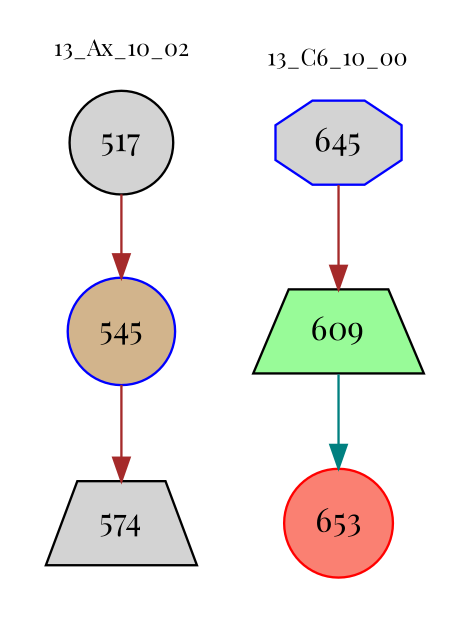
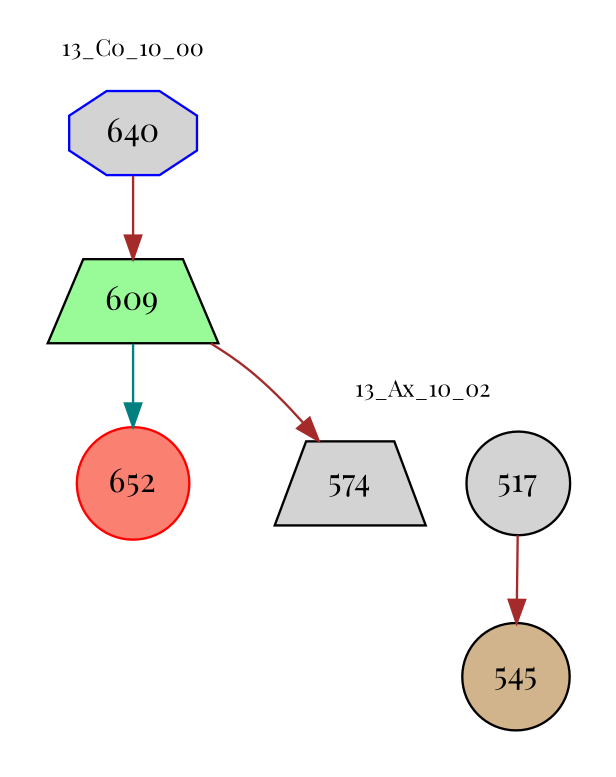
cluster "13_C6_10_00": label "13_C6_10_00" -> "13_C0_10_00"
node "645": label "645" -> "640"
node "545": color blue -> black
edge "545" -> "574": now "609" -> "574"
node "653": label "653" -> "652"
